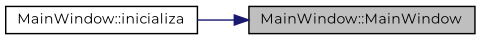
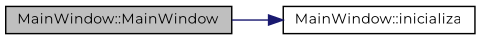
edge "MainWindow::inicializa" -> "MainWindow::MainWindow": reversed
